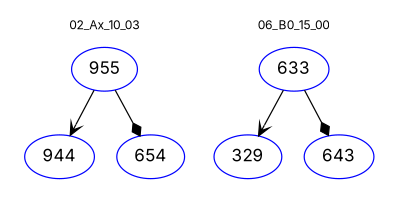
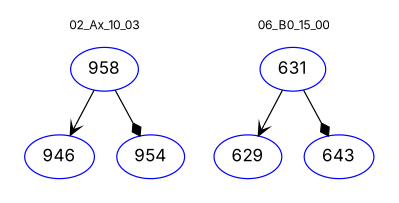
node "955": label "955" -> "958"
node "633": label "633" -> "631"
node "944": label "944" -> "946"
node "654": label "654" -> "954"
node "329": label "329" -> "629"
